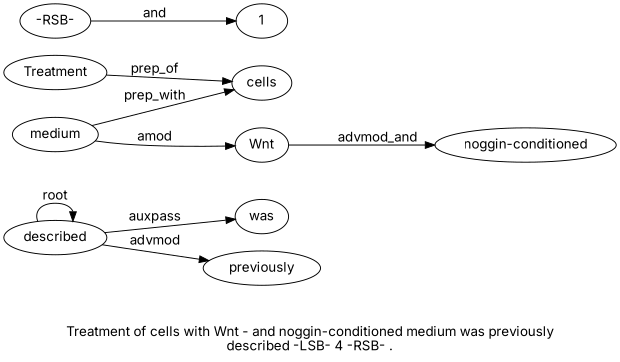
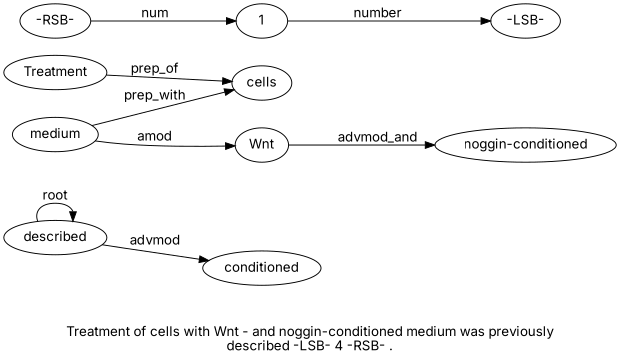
edge "-RSB-" -> "1": label "and" -> "num"
node "-LSB-": added
node "was": removed
node "previously": label "previously" -> "conditioned"
